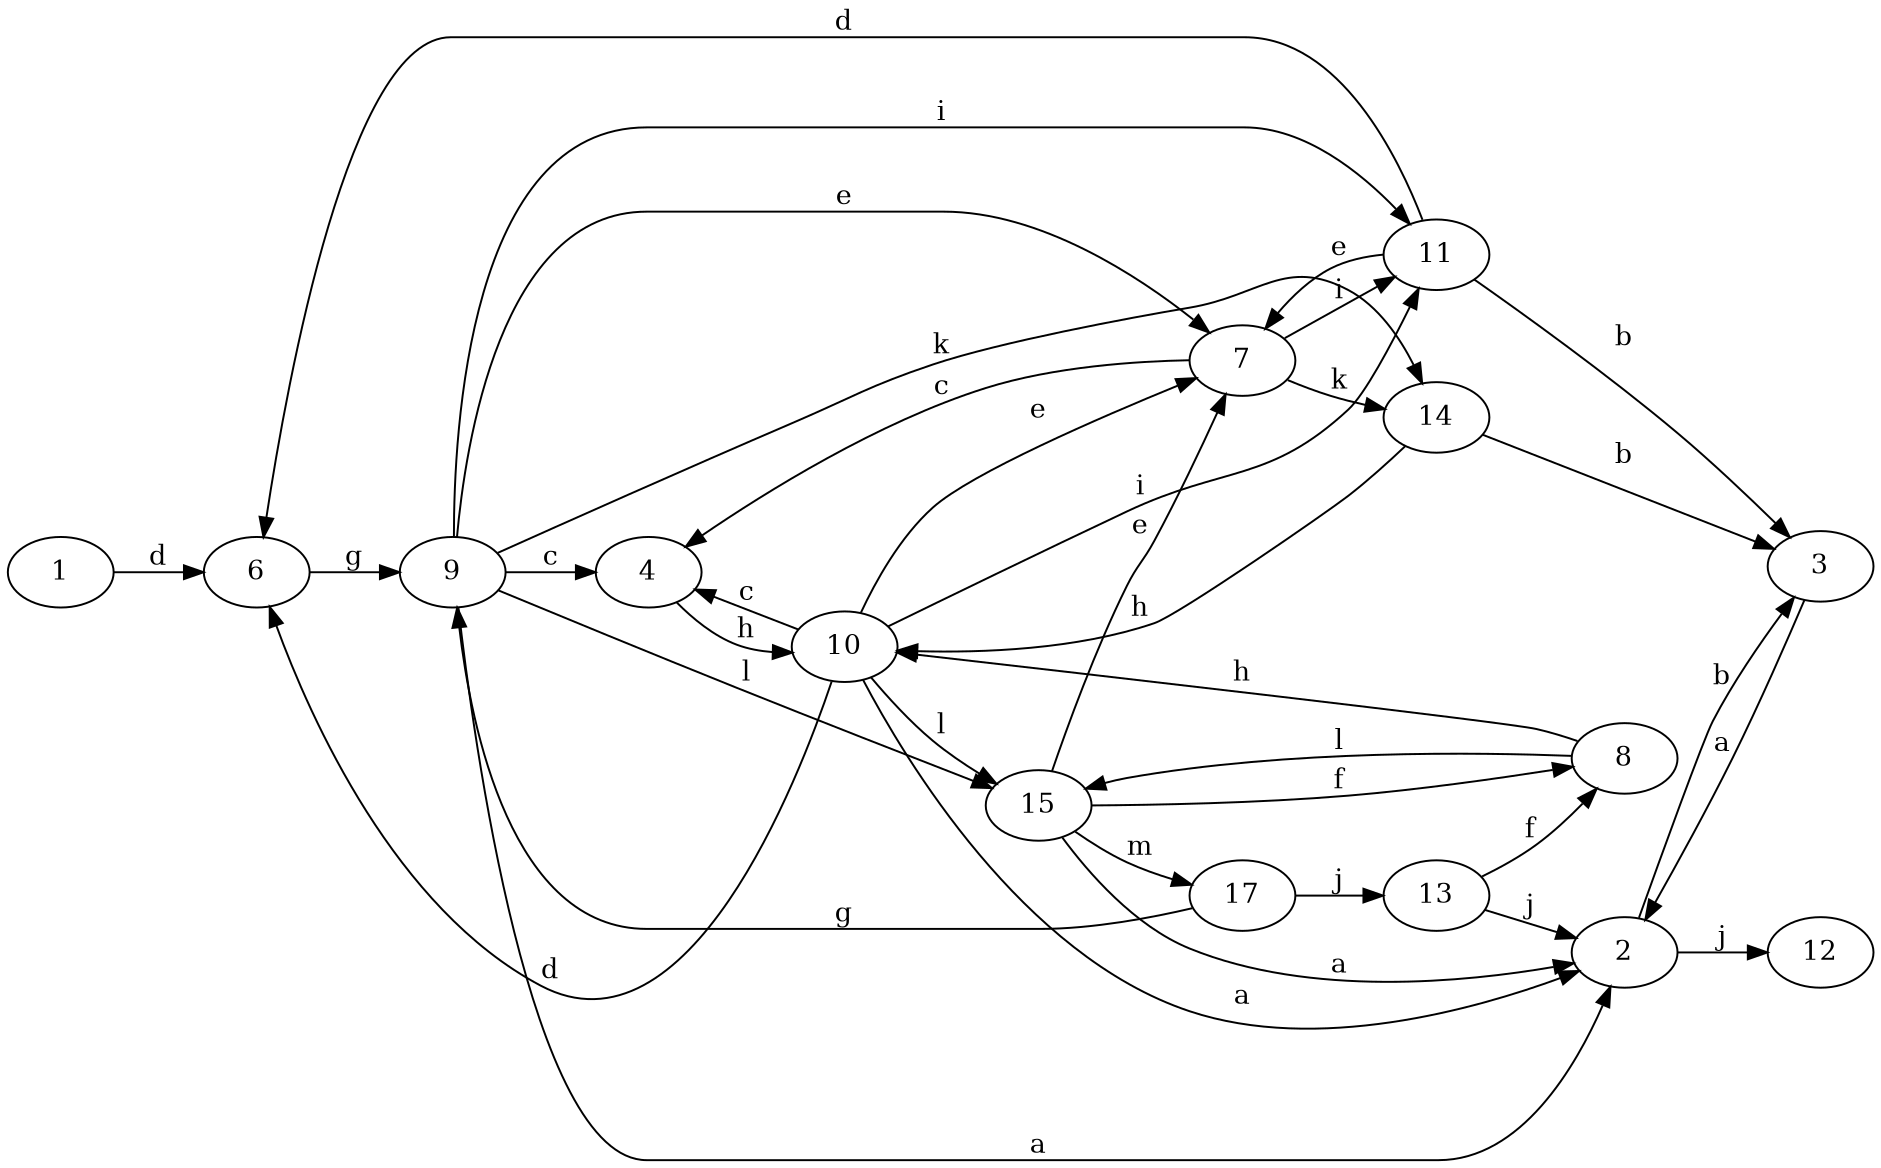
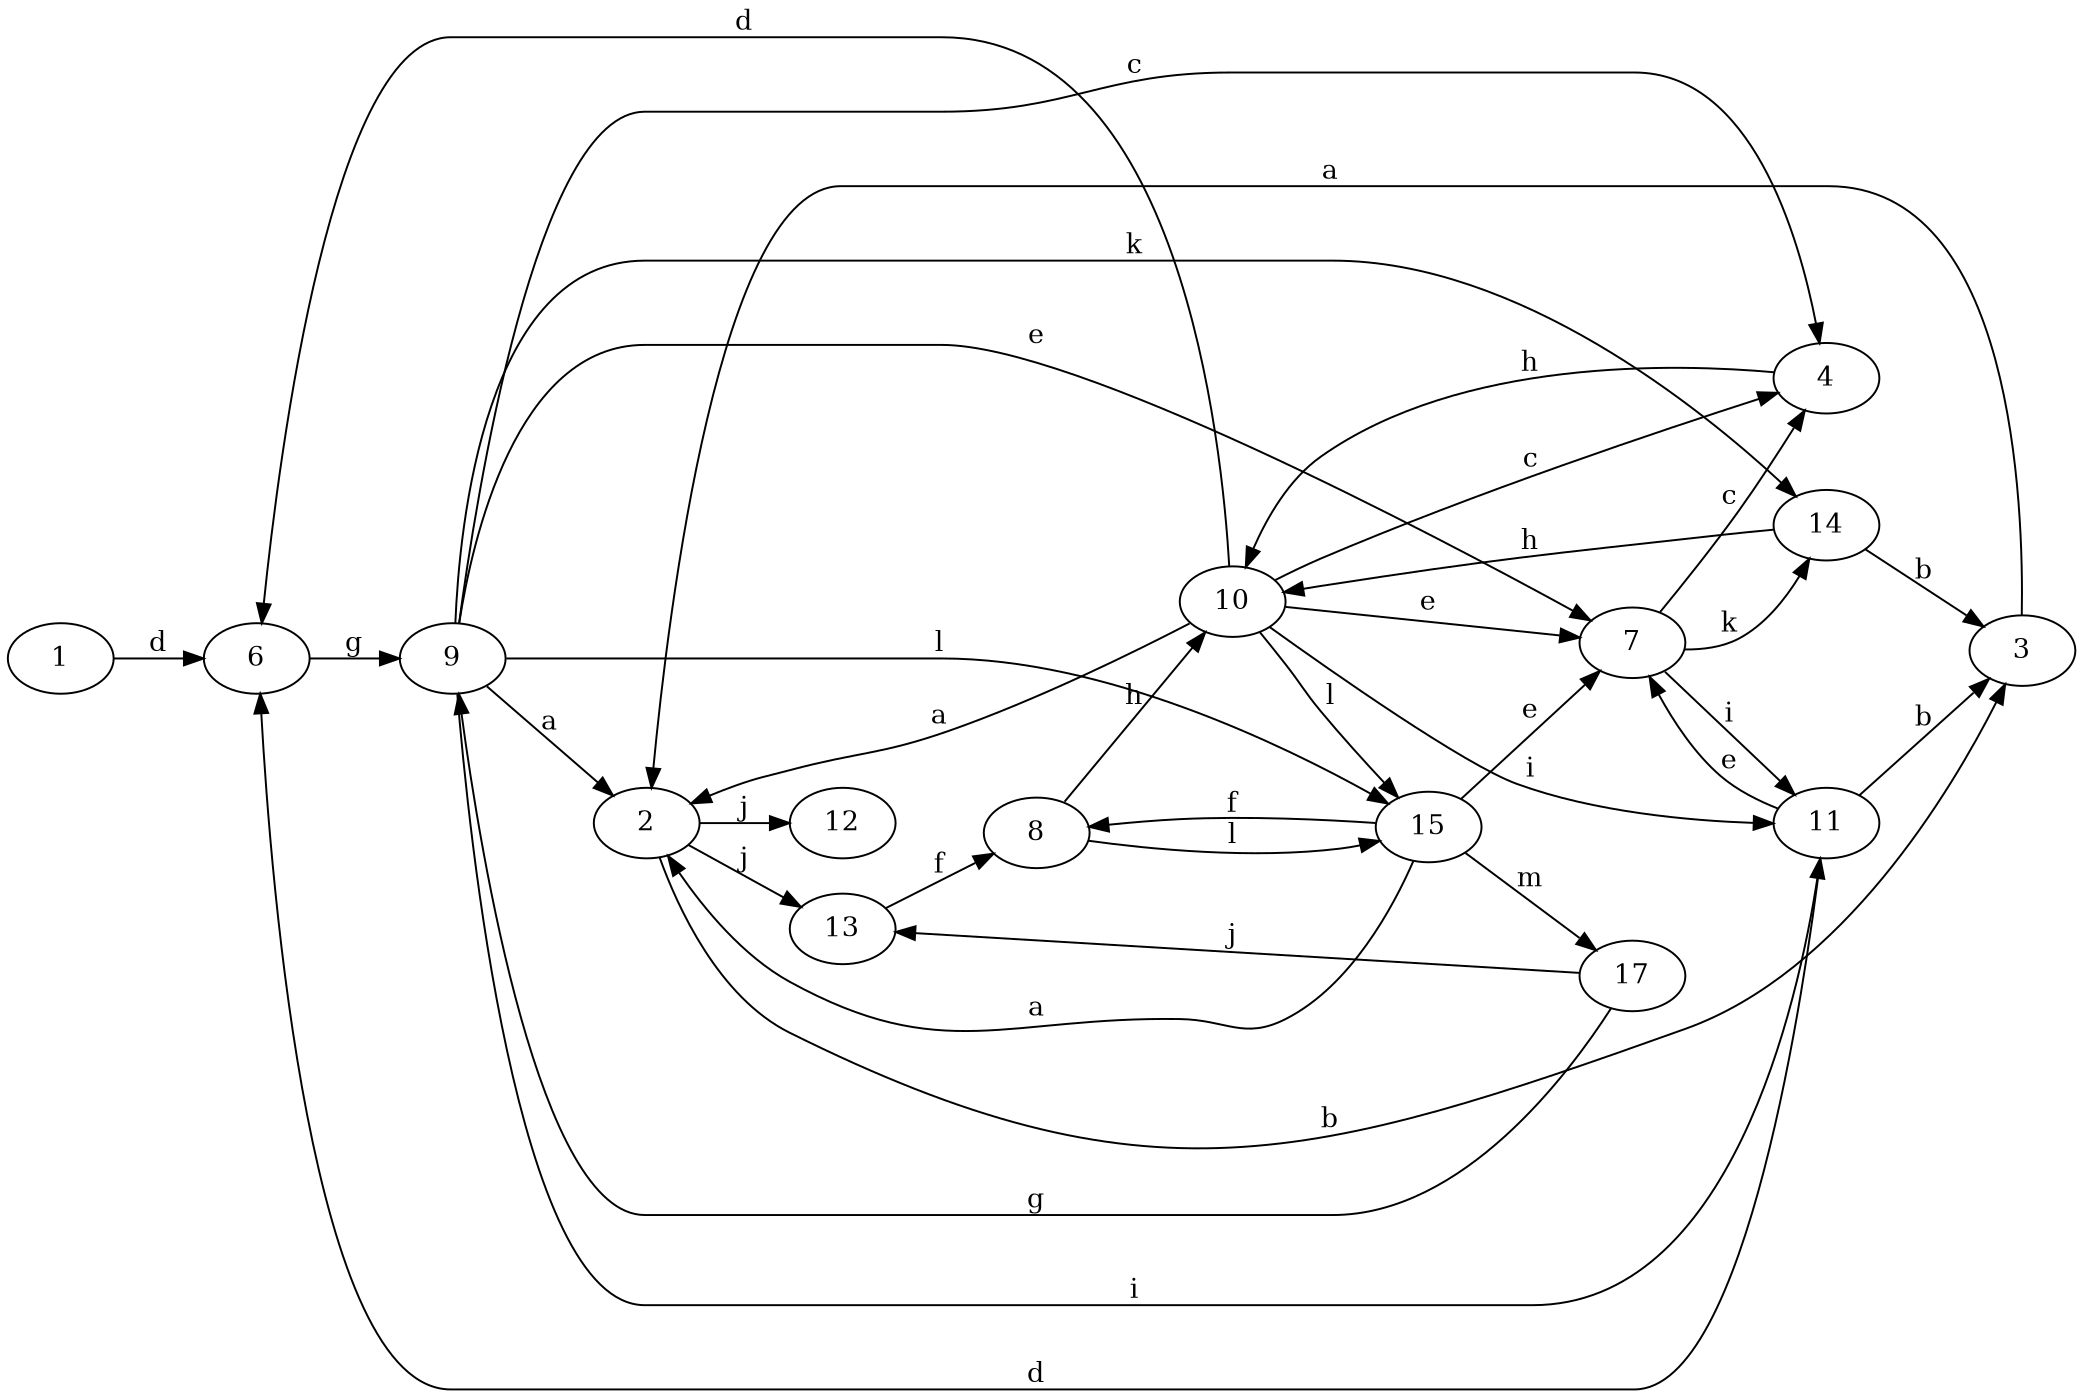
edge "13" -> "2": reversed
